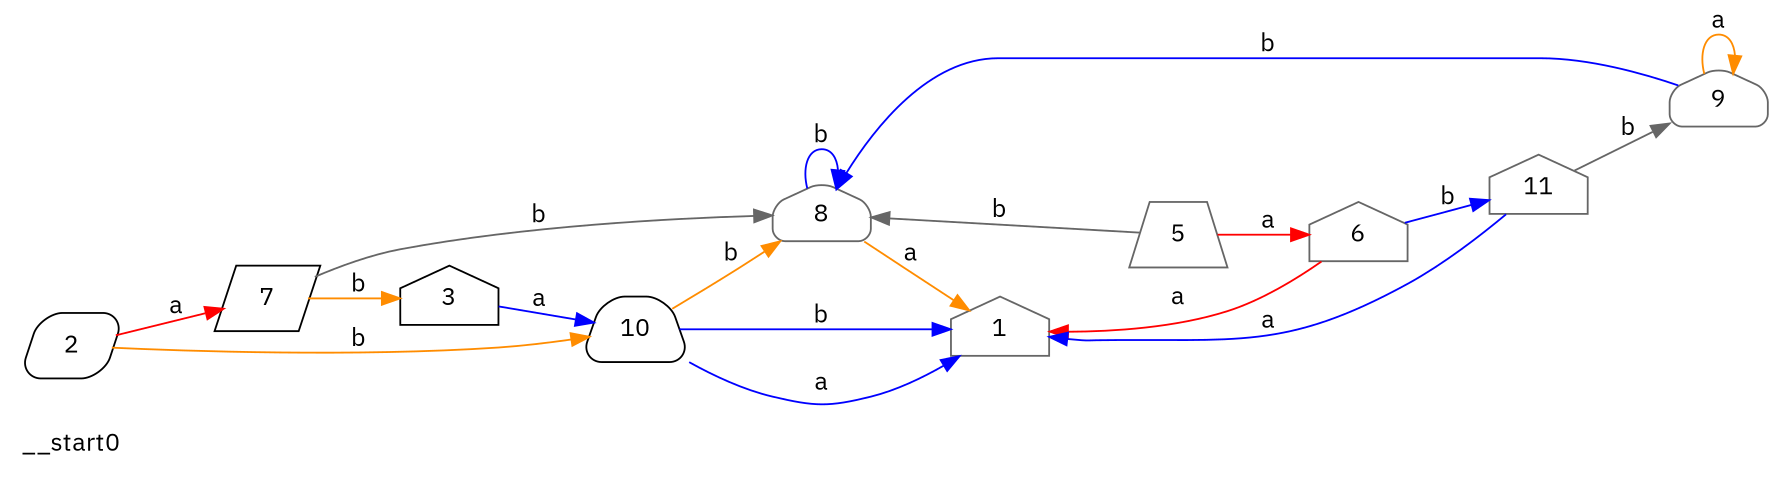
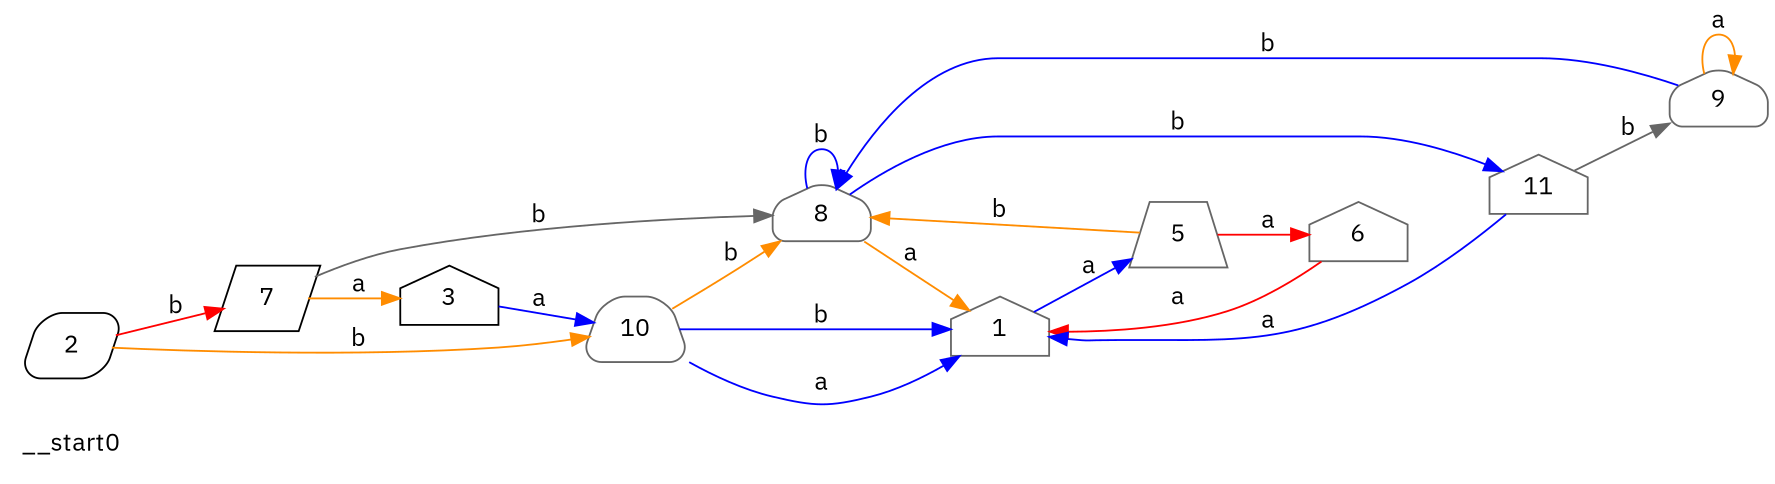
edge "6" -> "11": now "8" -> "11"
edge "5" -> "8": color gray40 -> darkorange
edge "7" -> "3": label "b" -> "a"
edge "1" -> "5": added, label "a"
edge "2" -> "7": label "a" -> "b"
node "10": color black -> gray40
